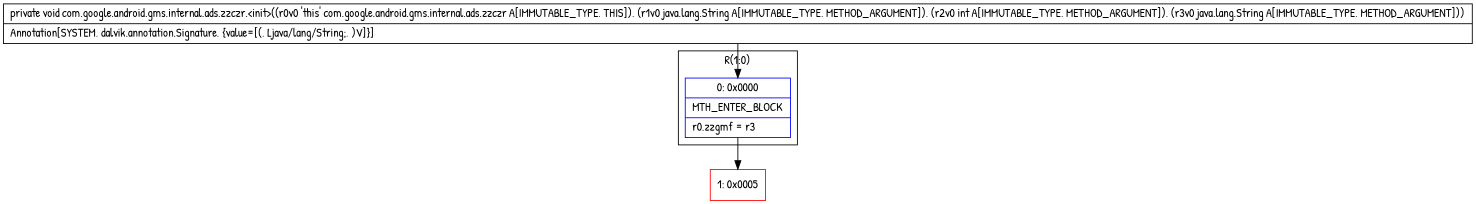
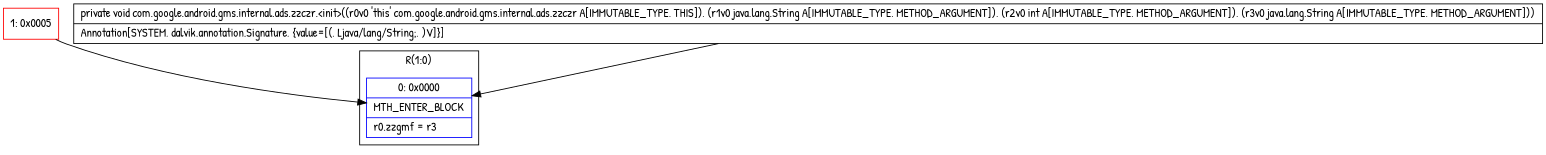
edge "0: 0x0000" -> "1: 0x0005": reversed
